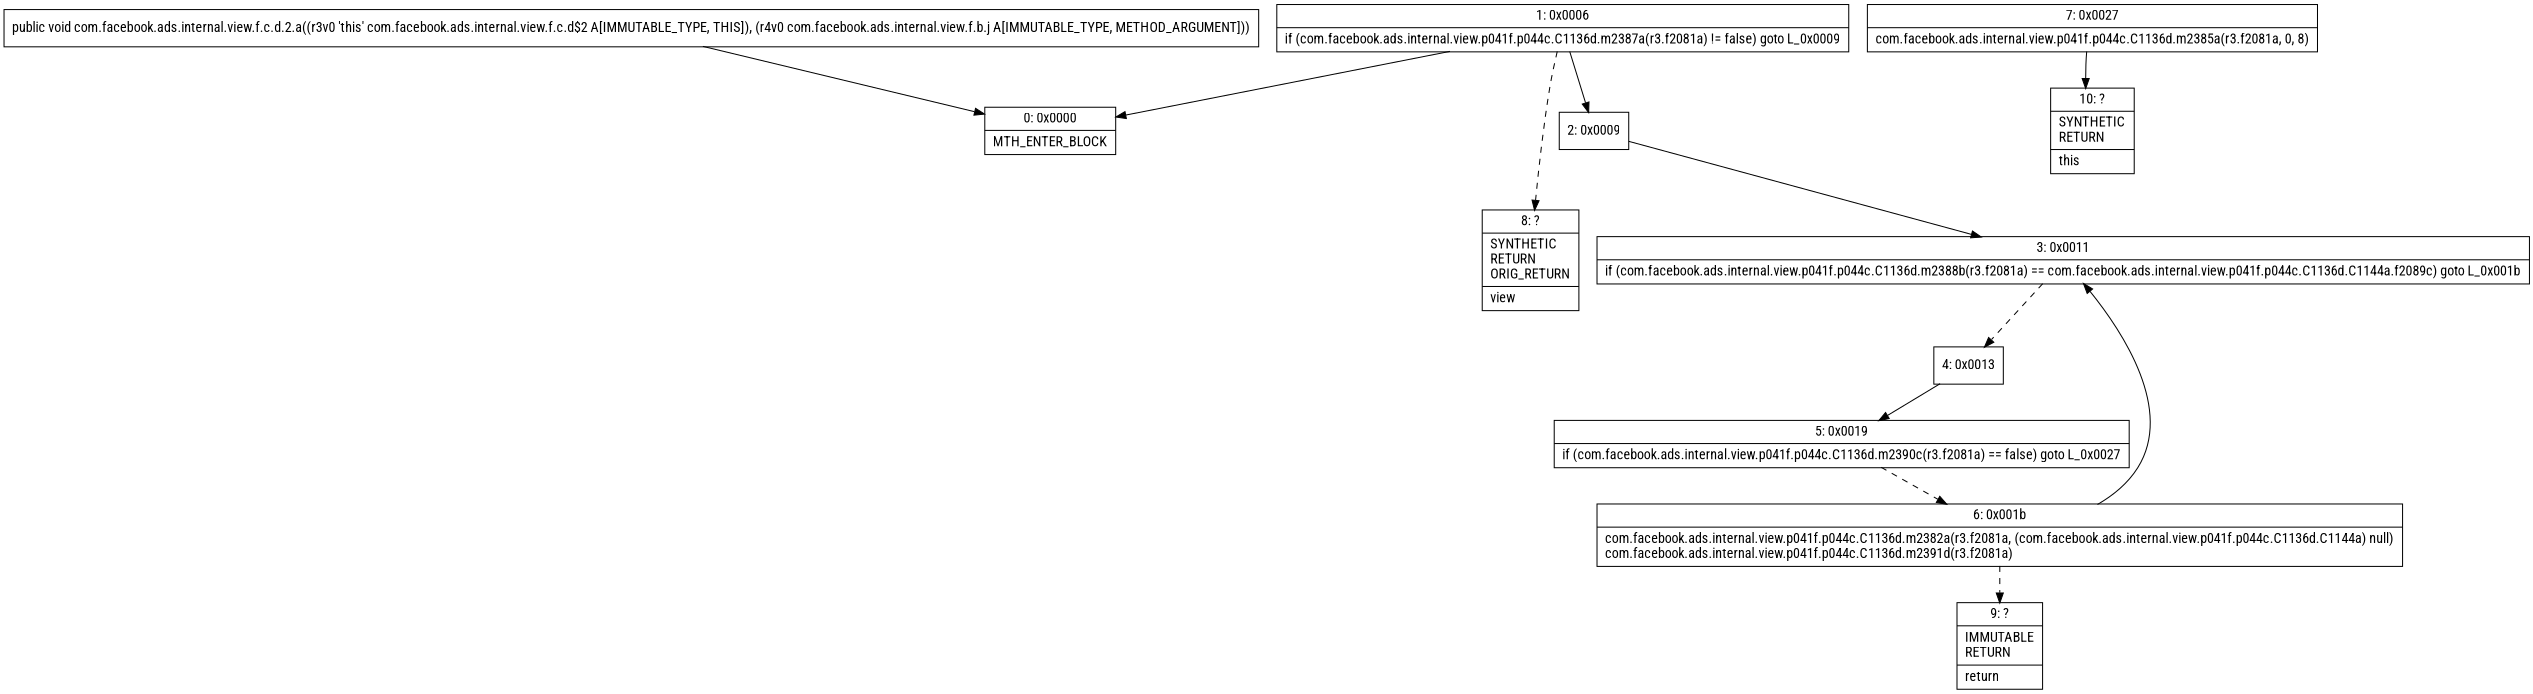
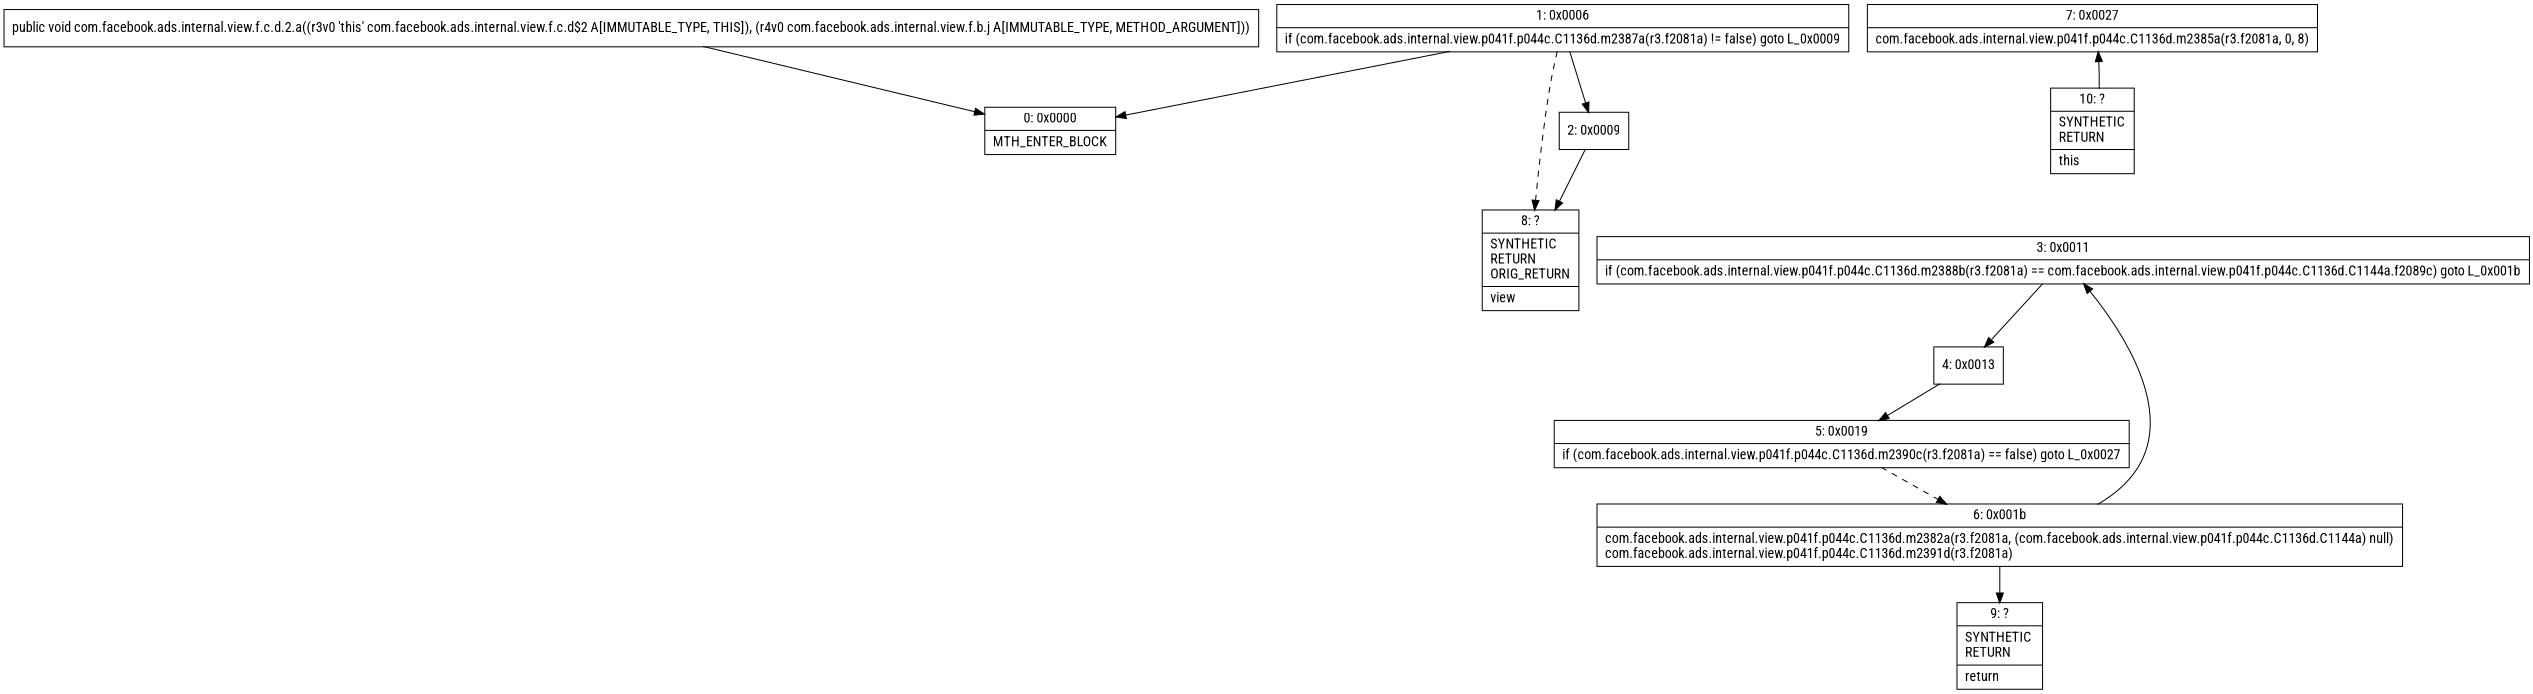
edge "7: 0x0027" -> "10: ?": reversed
edge "2: 0x0009" -> "3: 0x0011": now "2: 0x0009" -> "8: ?"
edge "3: 0x0011" -> "4: 0x0013": style dashed -> solid
edge "6: 0x001b" -> "9: ?": style dashed -> solid
node "9: ?": text "IMMUTABLE" -> "SYNTHETIC"
